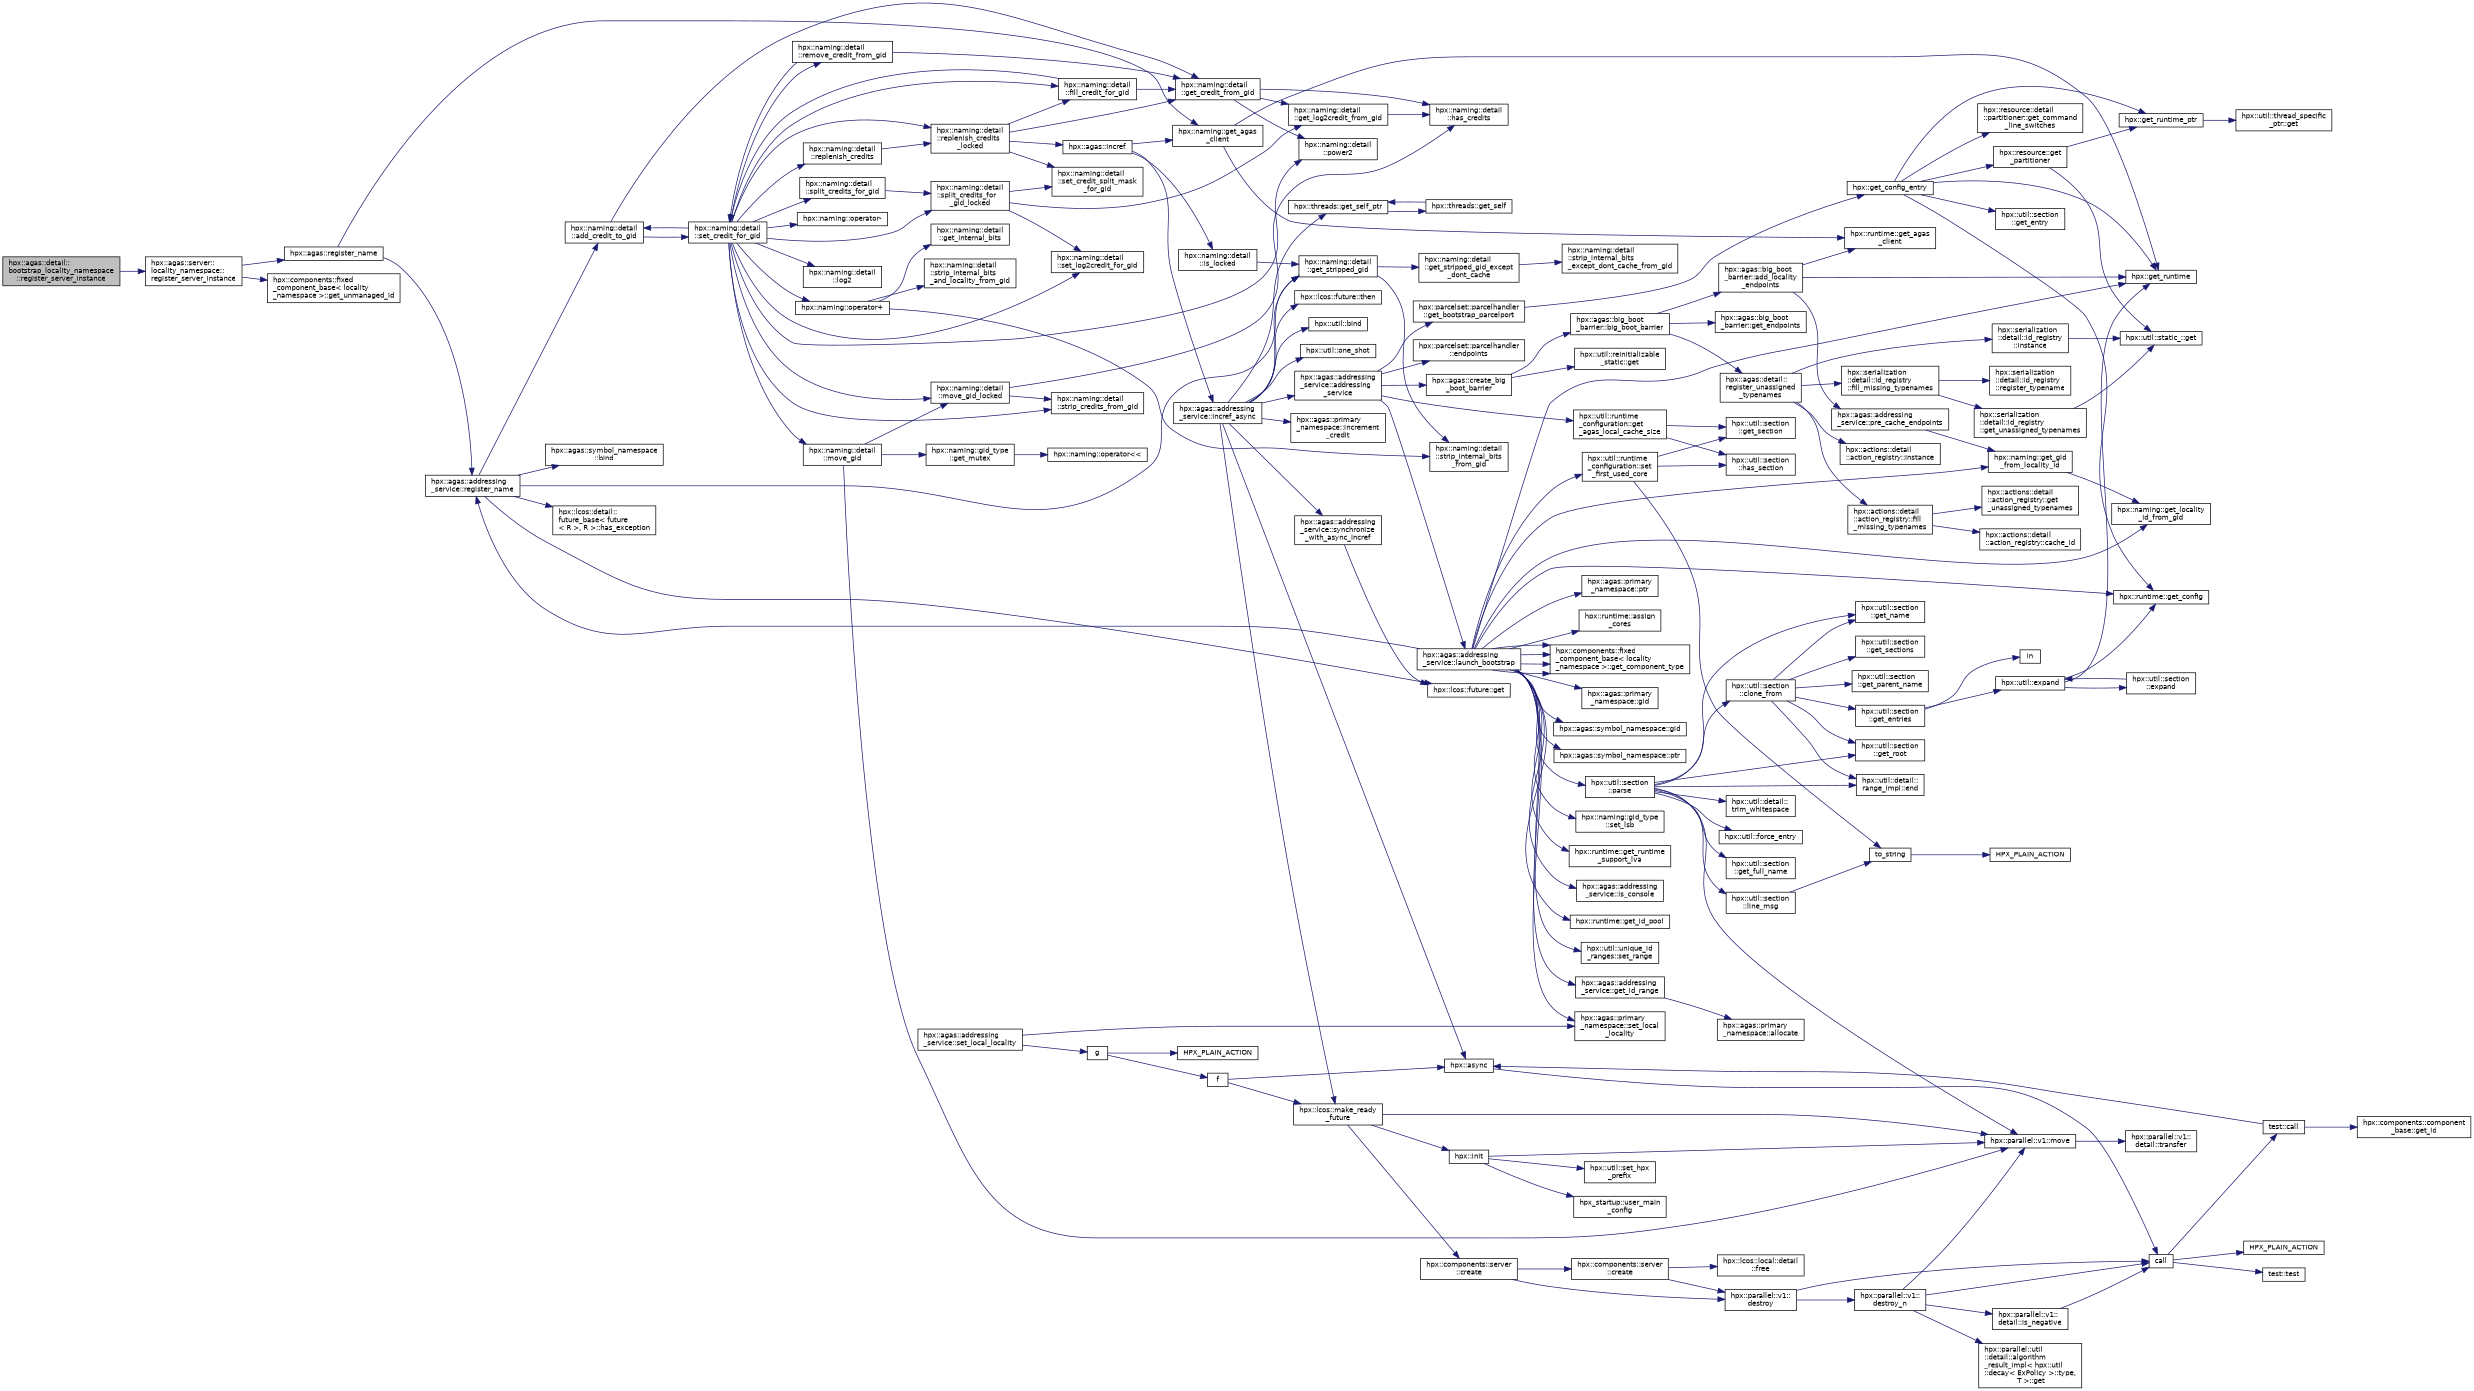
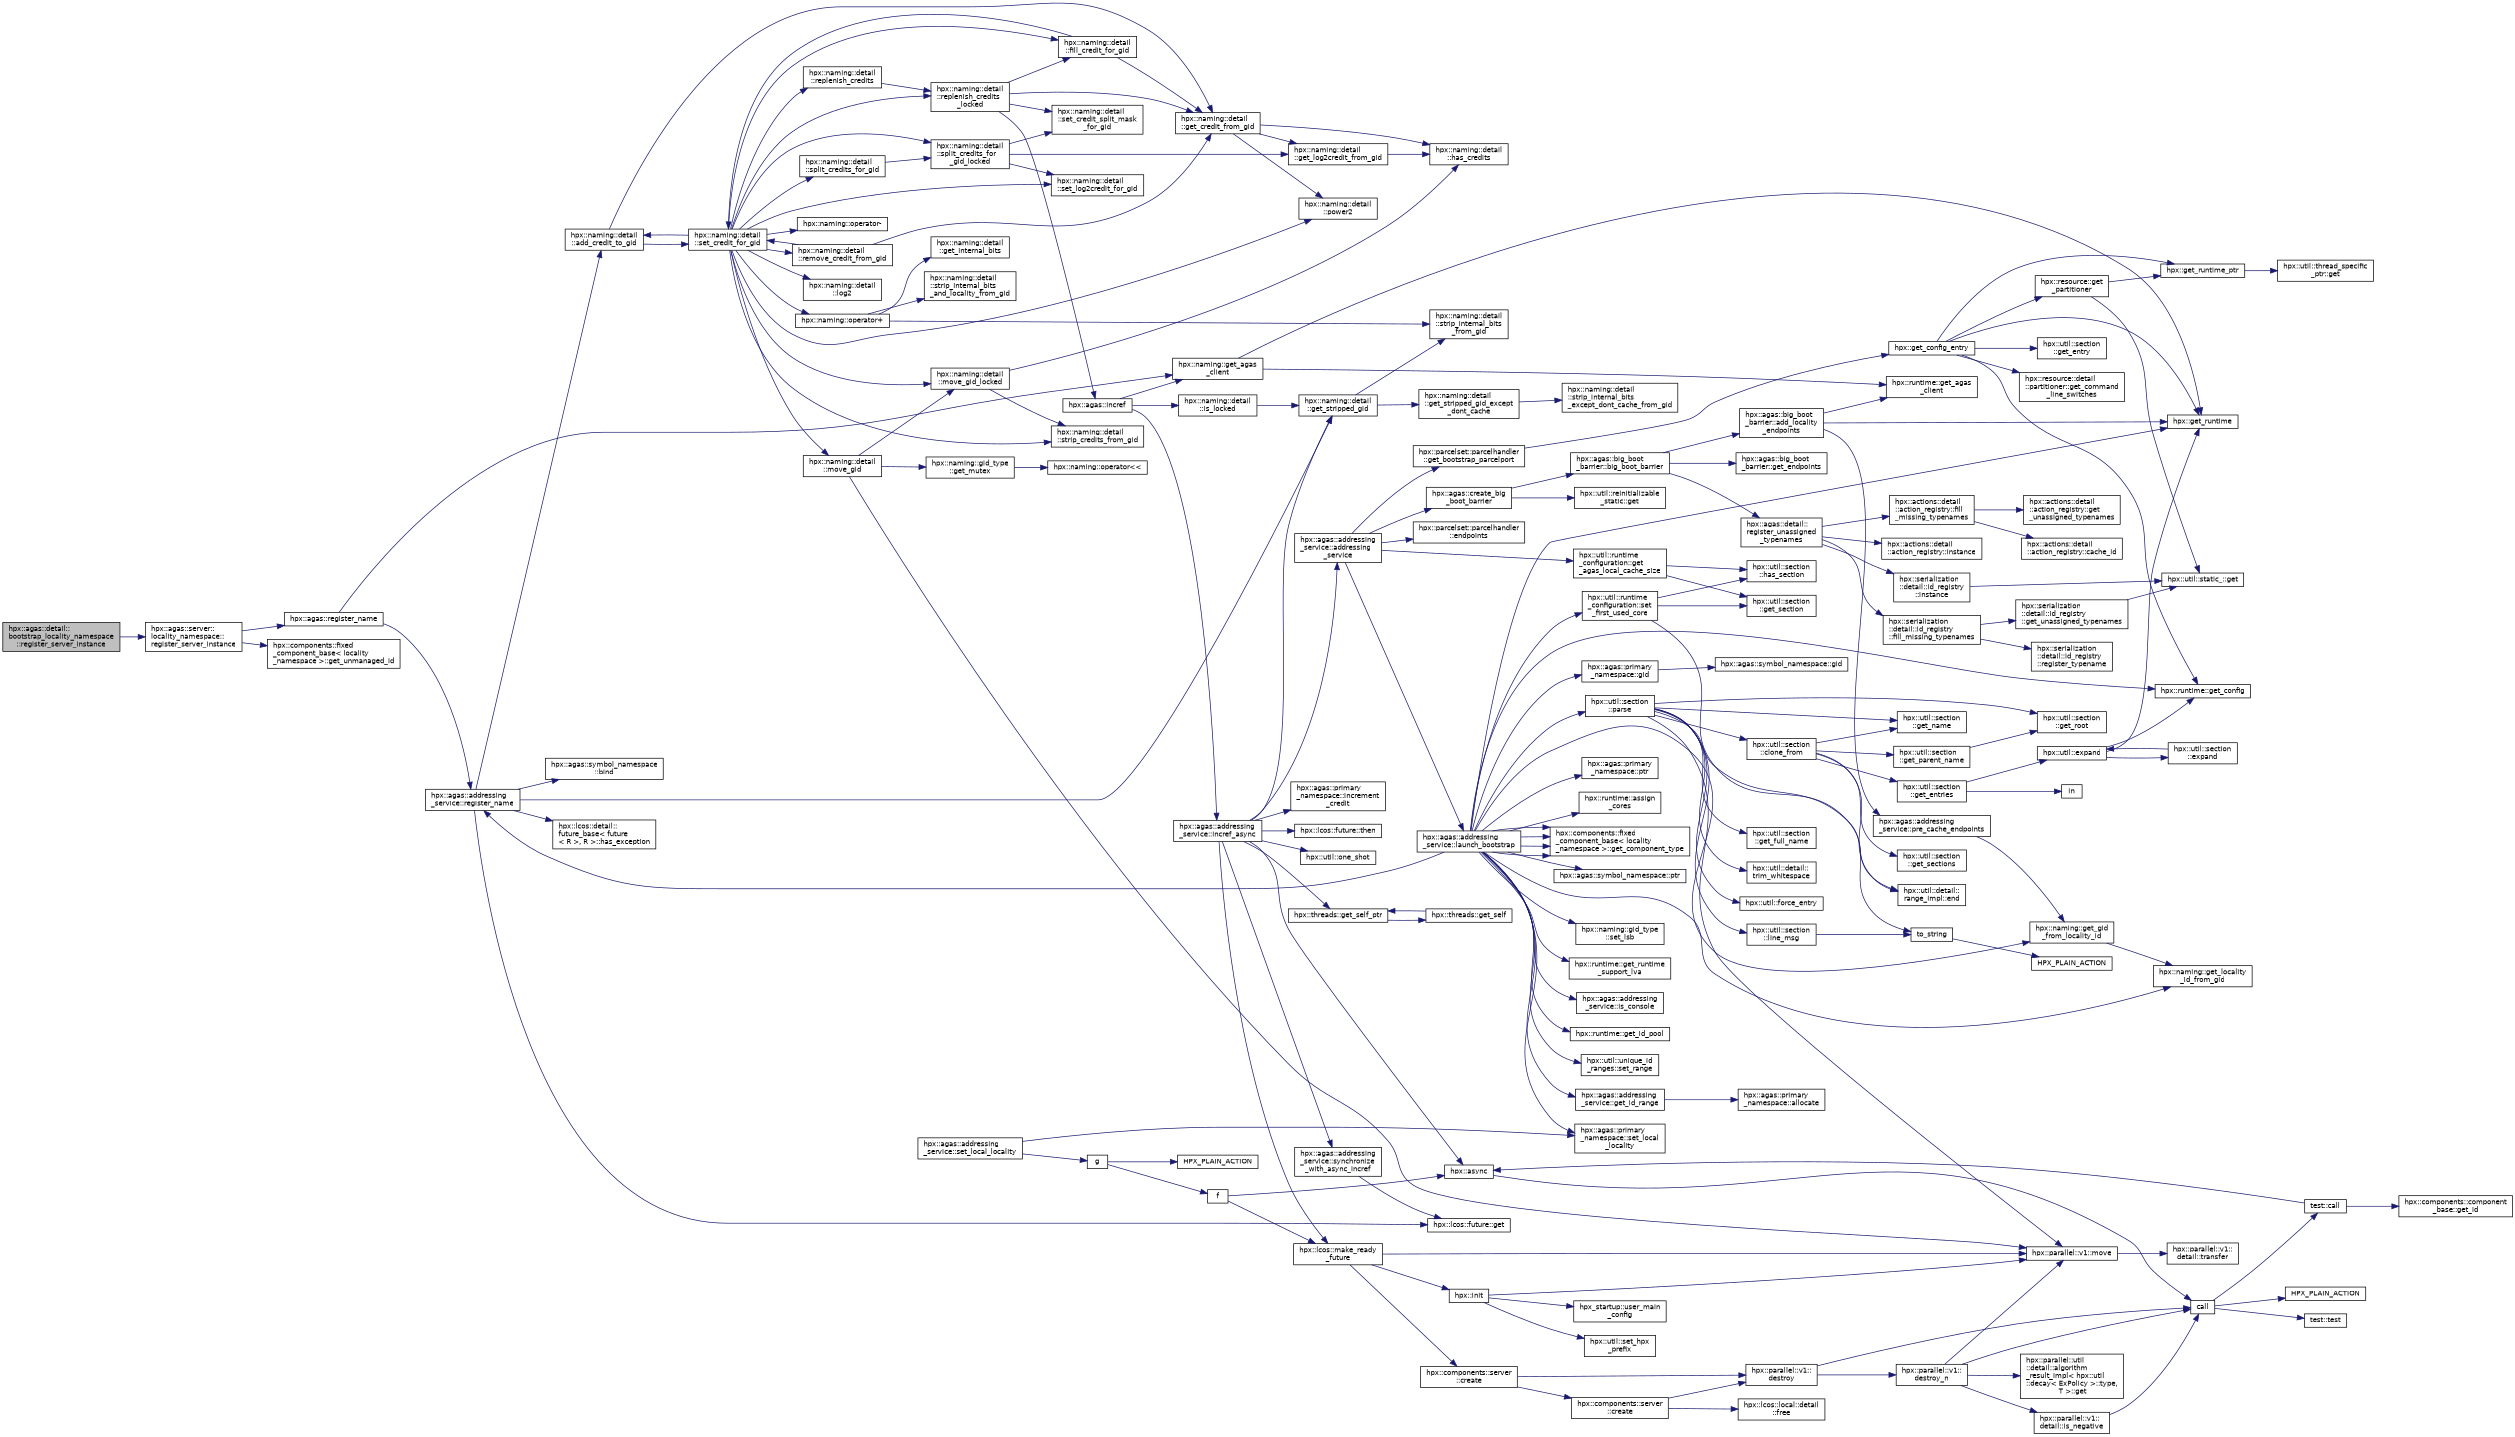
node "hpx::util::bind": removed
edge "hpx::agas::addressing _service::launch_bootstrap" -> "hpx::agas::symbol_namespace::gid": now "hpx::agas::primary _namespace::gid" -> "hpx::agas::symbol_namespace::gid"
edge "hpx::util::section ::clone_from" -> "hpx::util::section ::get_root": now "hpx::util::section ::get_parent_name" -> "hpx::util::section ::get_root"
